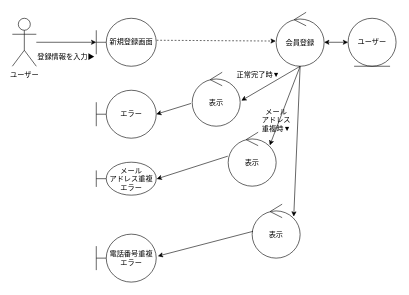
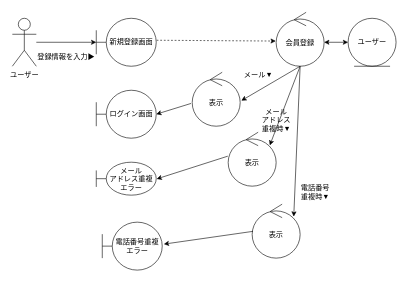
node "正常完了時▼": label "正常完了時▼" -> "メール▼"
node "エラー": label "エラー" -> "ログイン画面"
node "電話番号 重複時▼": added
node "電話番号重複エラー": moved (126, 258) -> (132, 246)
